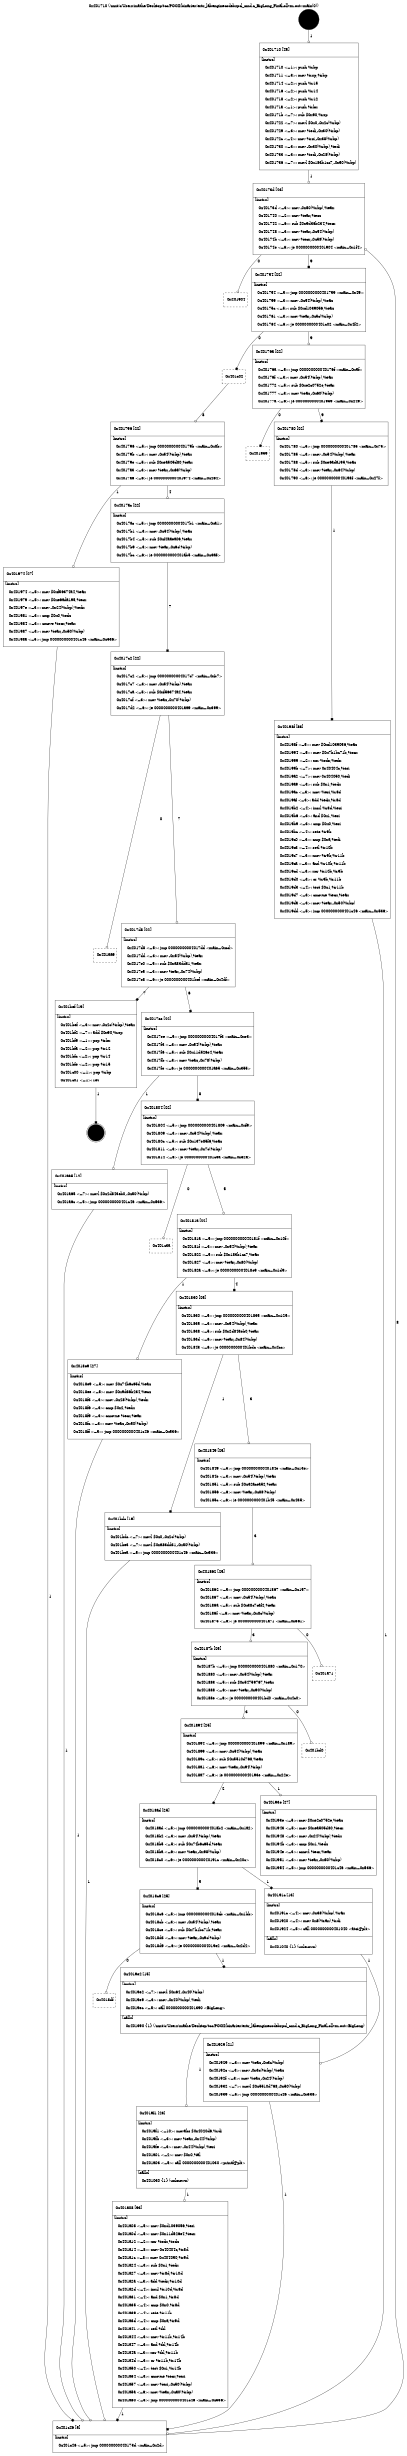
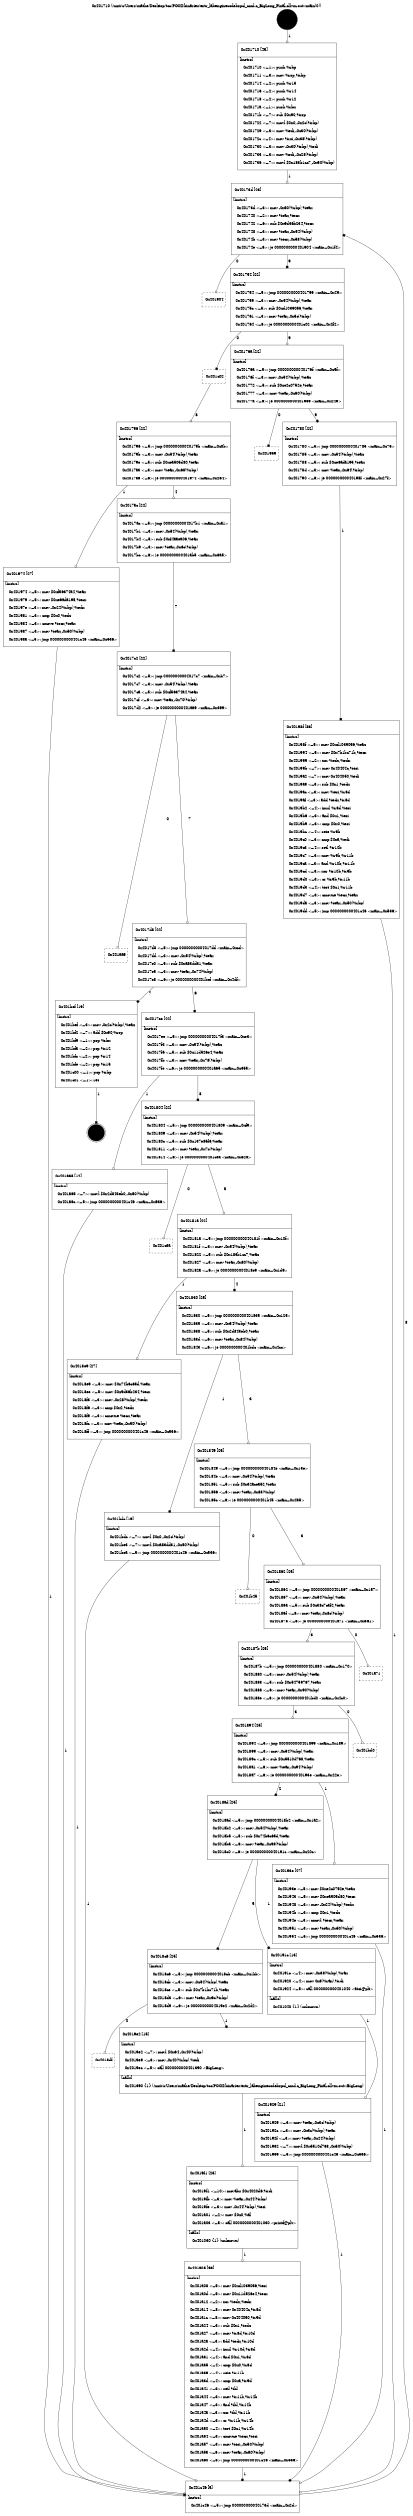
edge "0x401c46 [5]" -> "0x40173d [23]": arrowhead odot -> box
node "0x401b45": added
edge "0x40193e [27]" -> "0x401c46 [5]": added, label "1"
